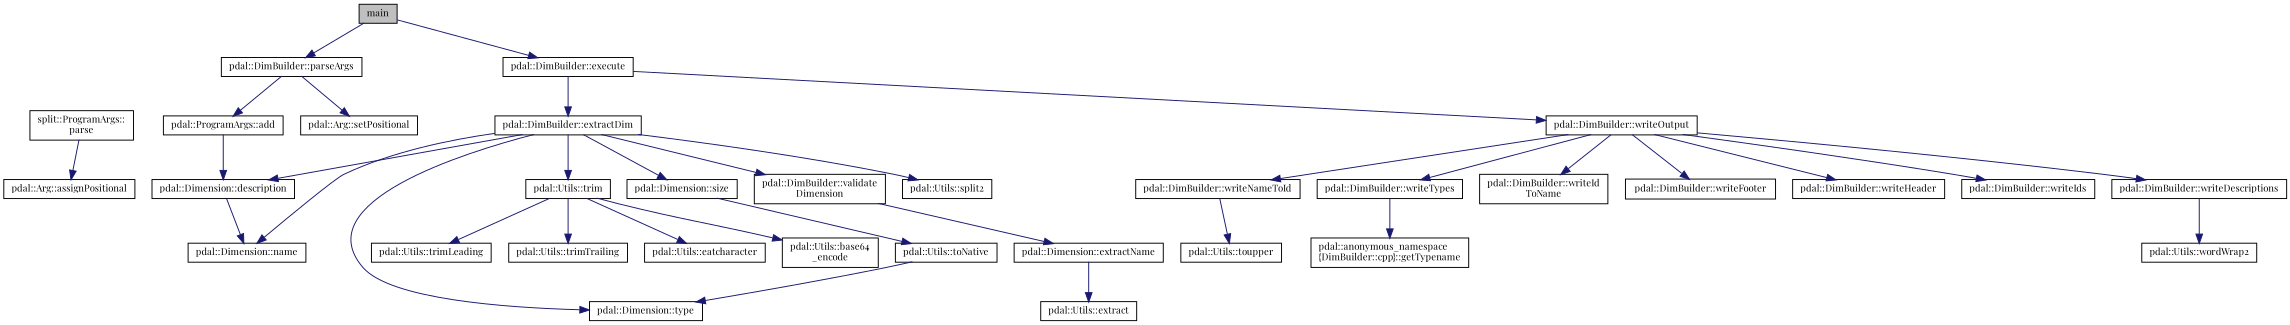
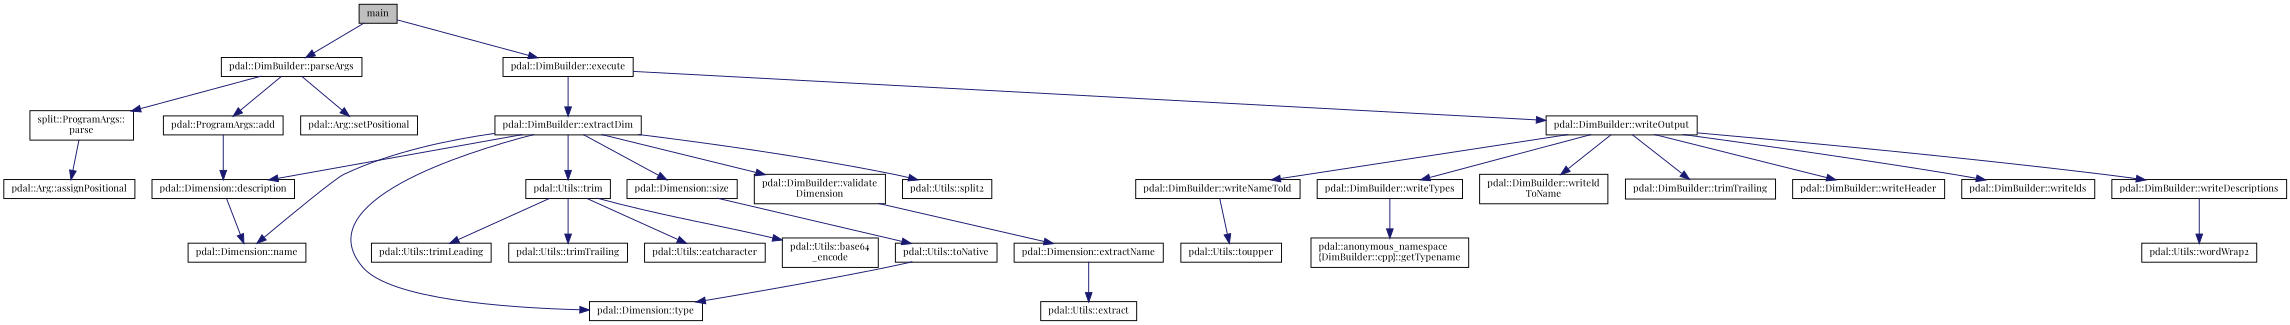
edge "pdal::DimBuilder::parseArgs" -> "split::ProgramArgs:: parse": added
node "pdal::DimBuilder::writeFooter": label "pdal::DimBuilder::writeFooter" -> "pdal::DimBuilder::trimTrailing"
